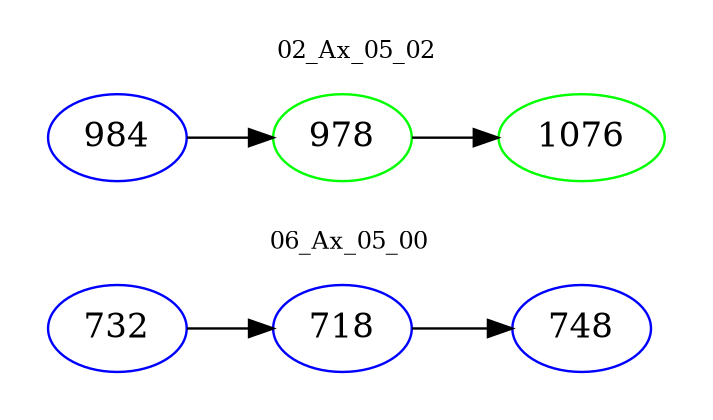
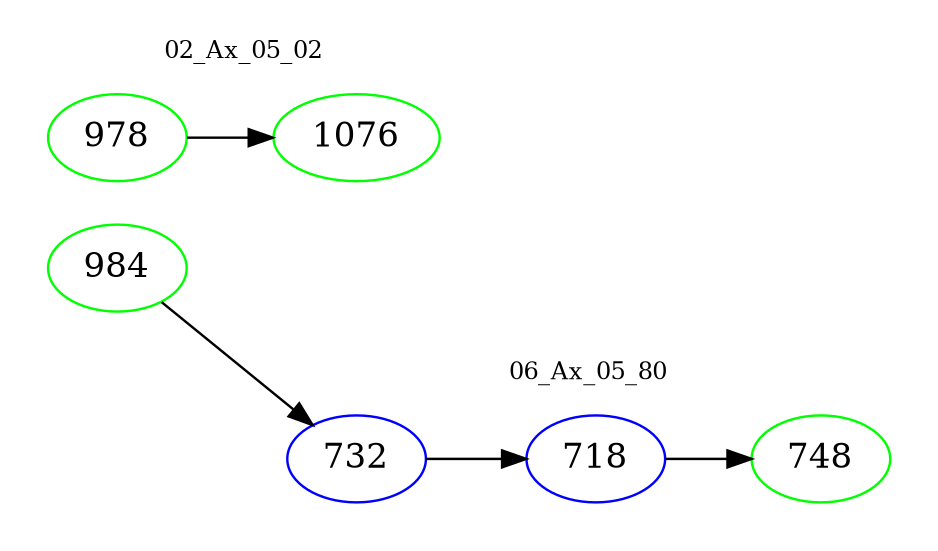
node "984": color blue -> green
edge "984" -> "978": now "984" -> "732"
cluster "06_Ax_05_00": label "06_Ax_05_00" -> "06_Ax_05_80"
node "748": color blue -> green
